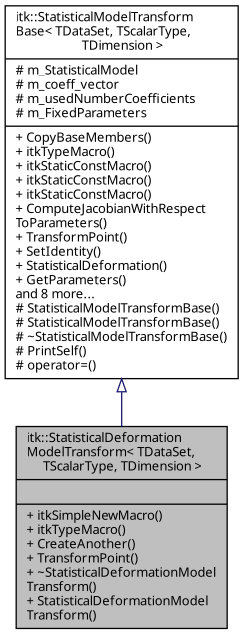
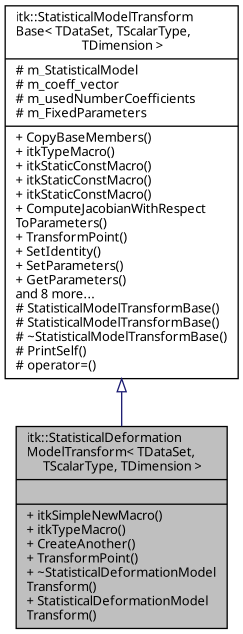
node "itk::StatisticalModelTransform": text "+ StatisticalDeformation()" -> "+ SetParameters()"
